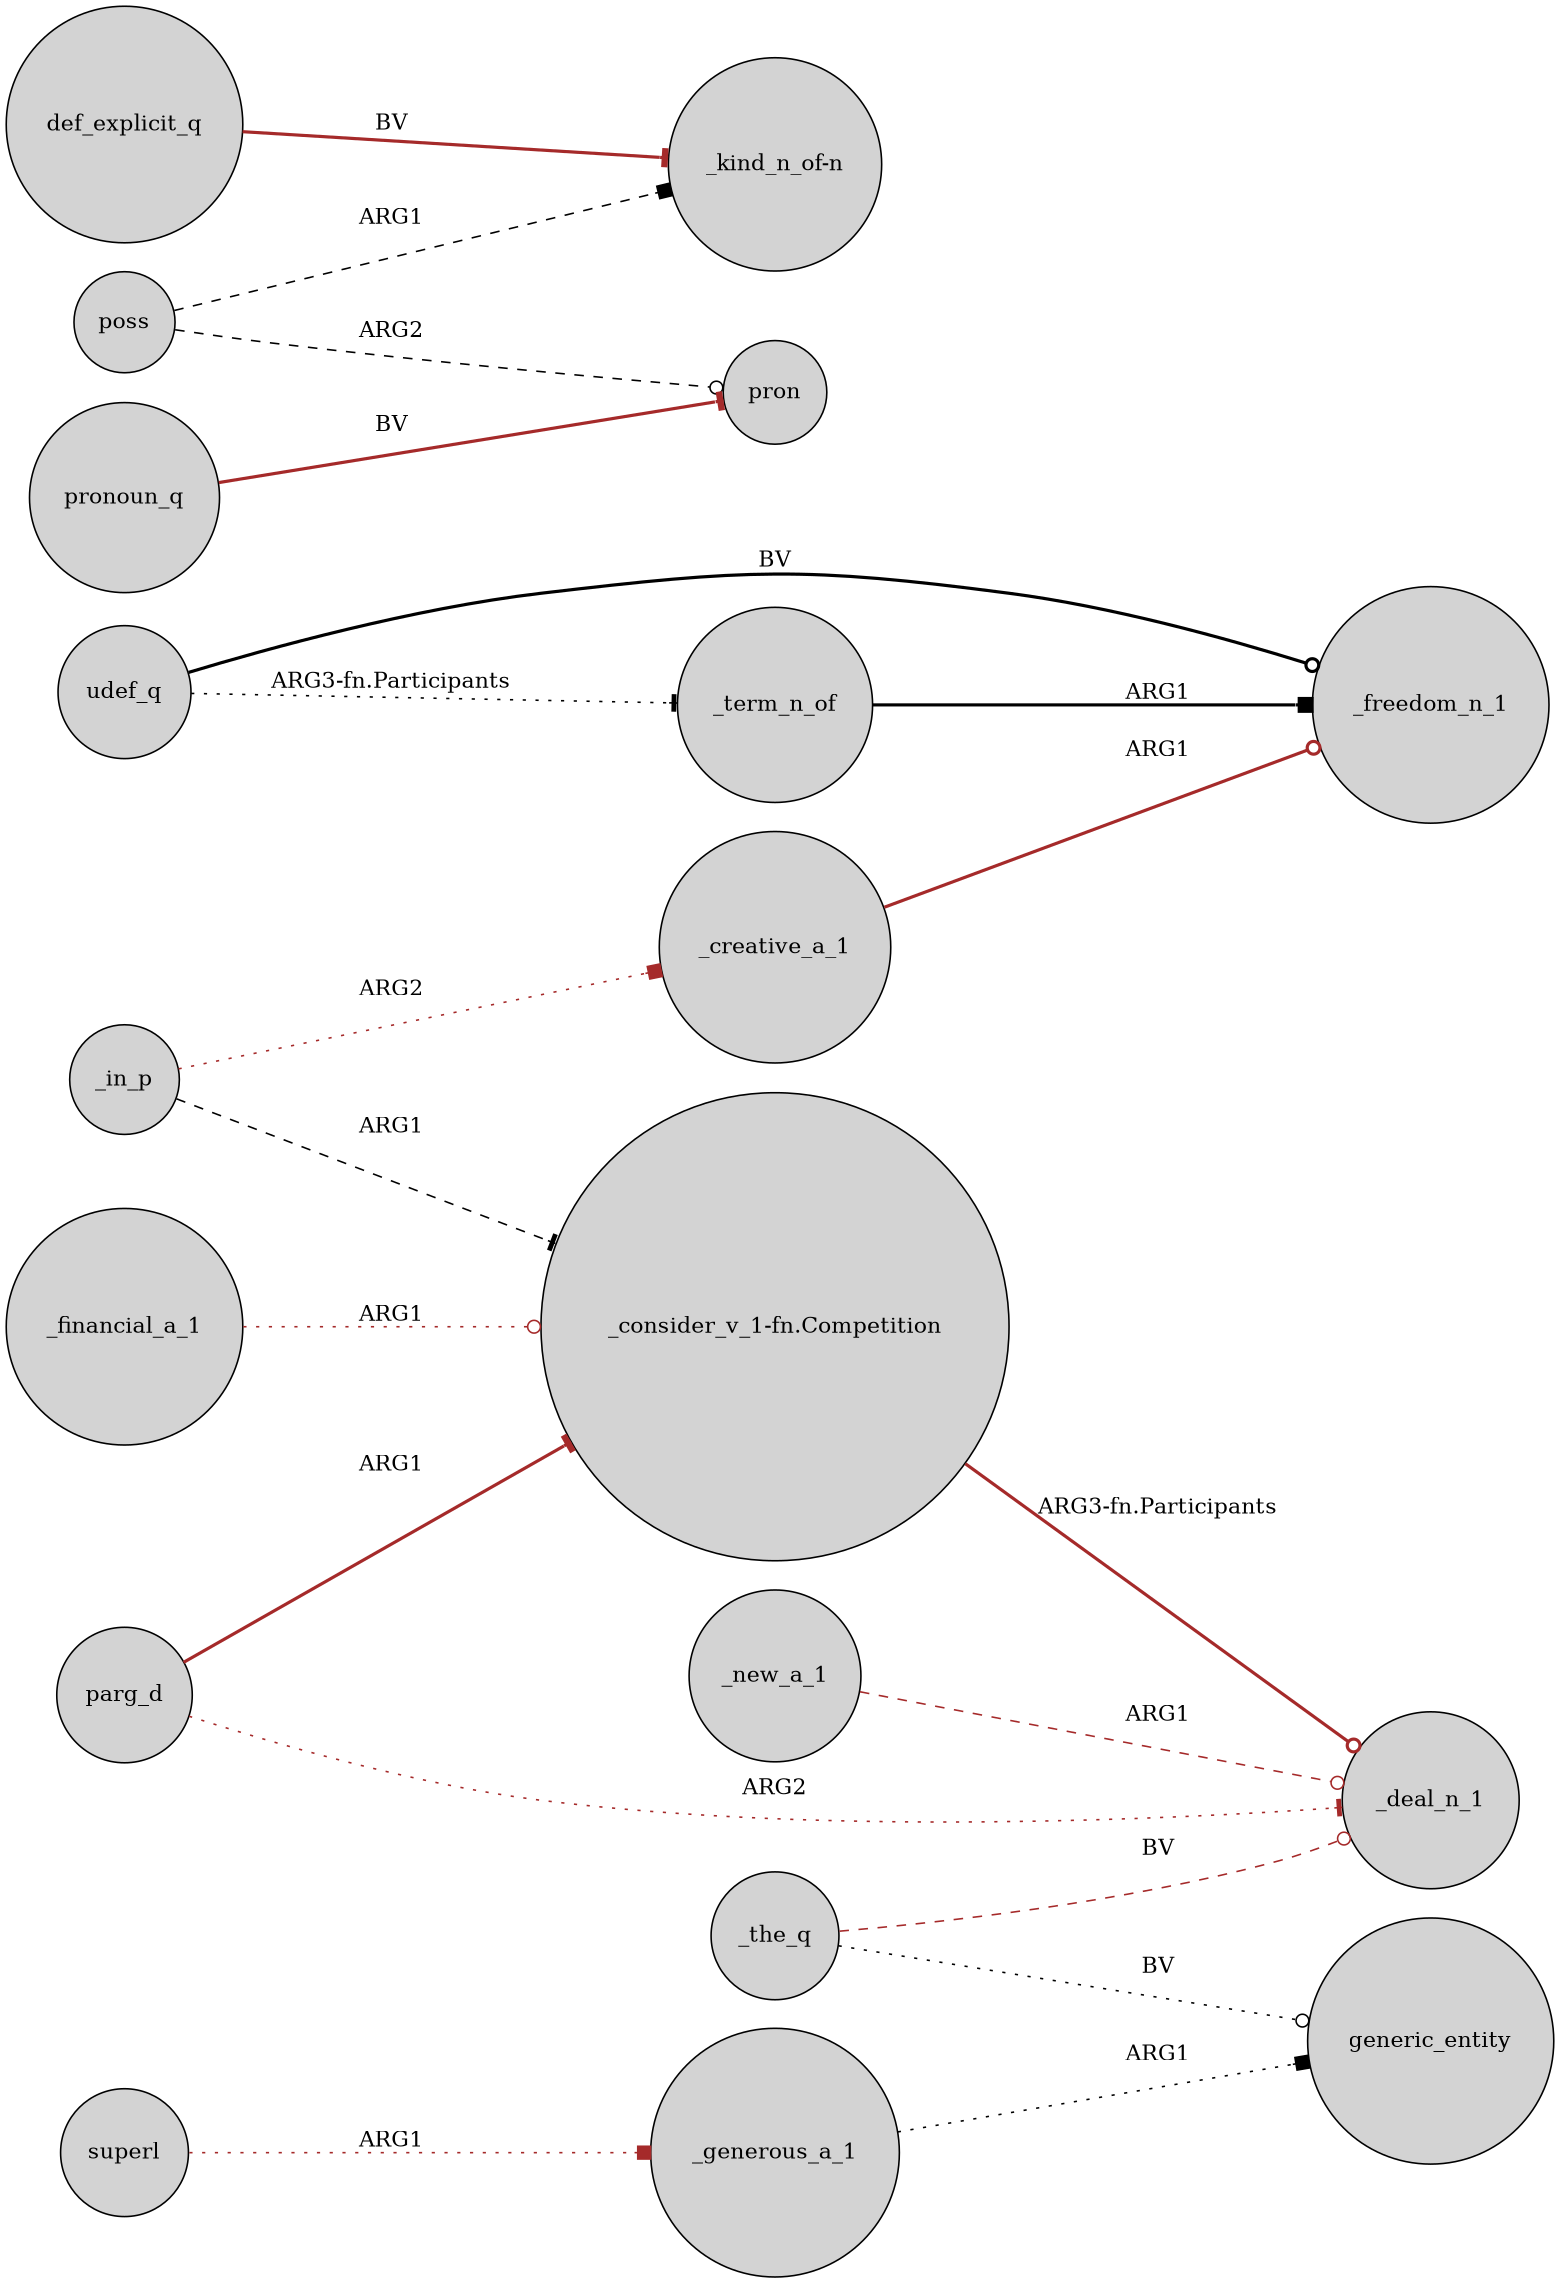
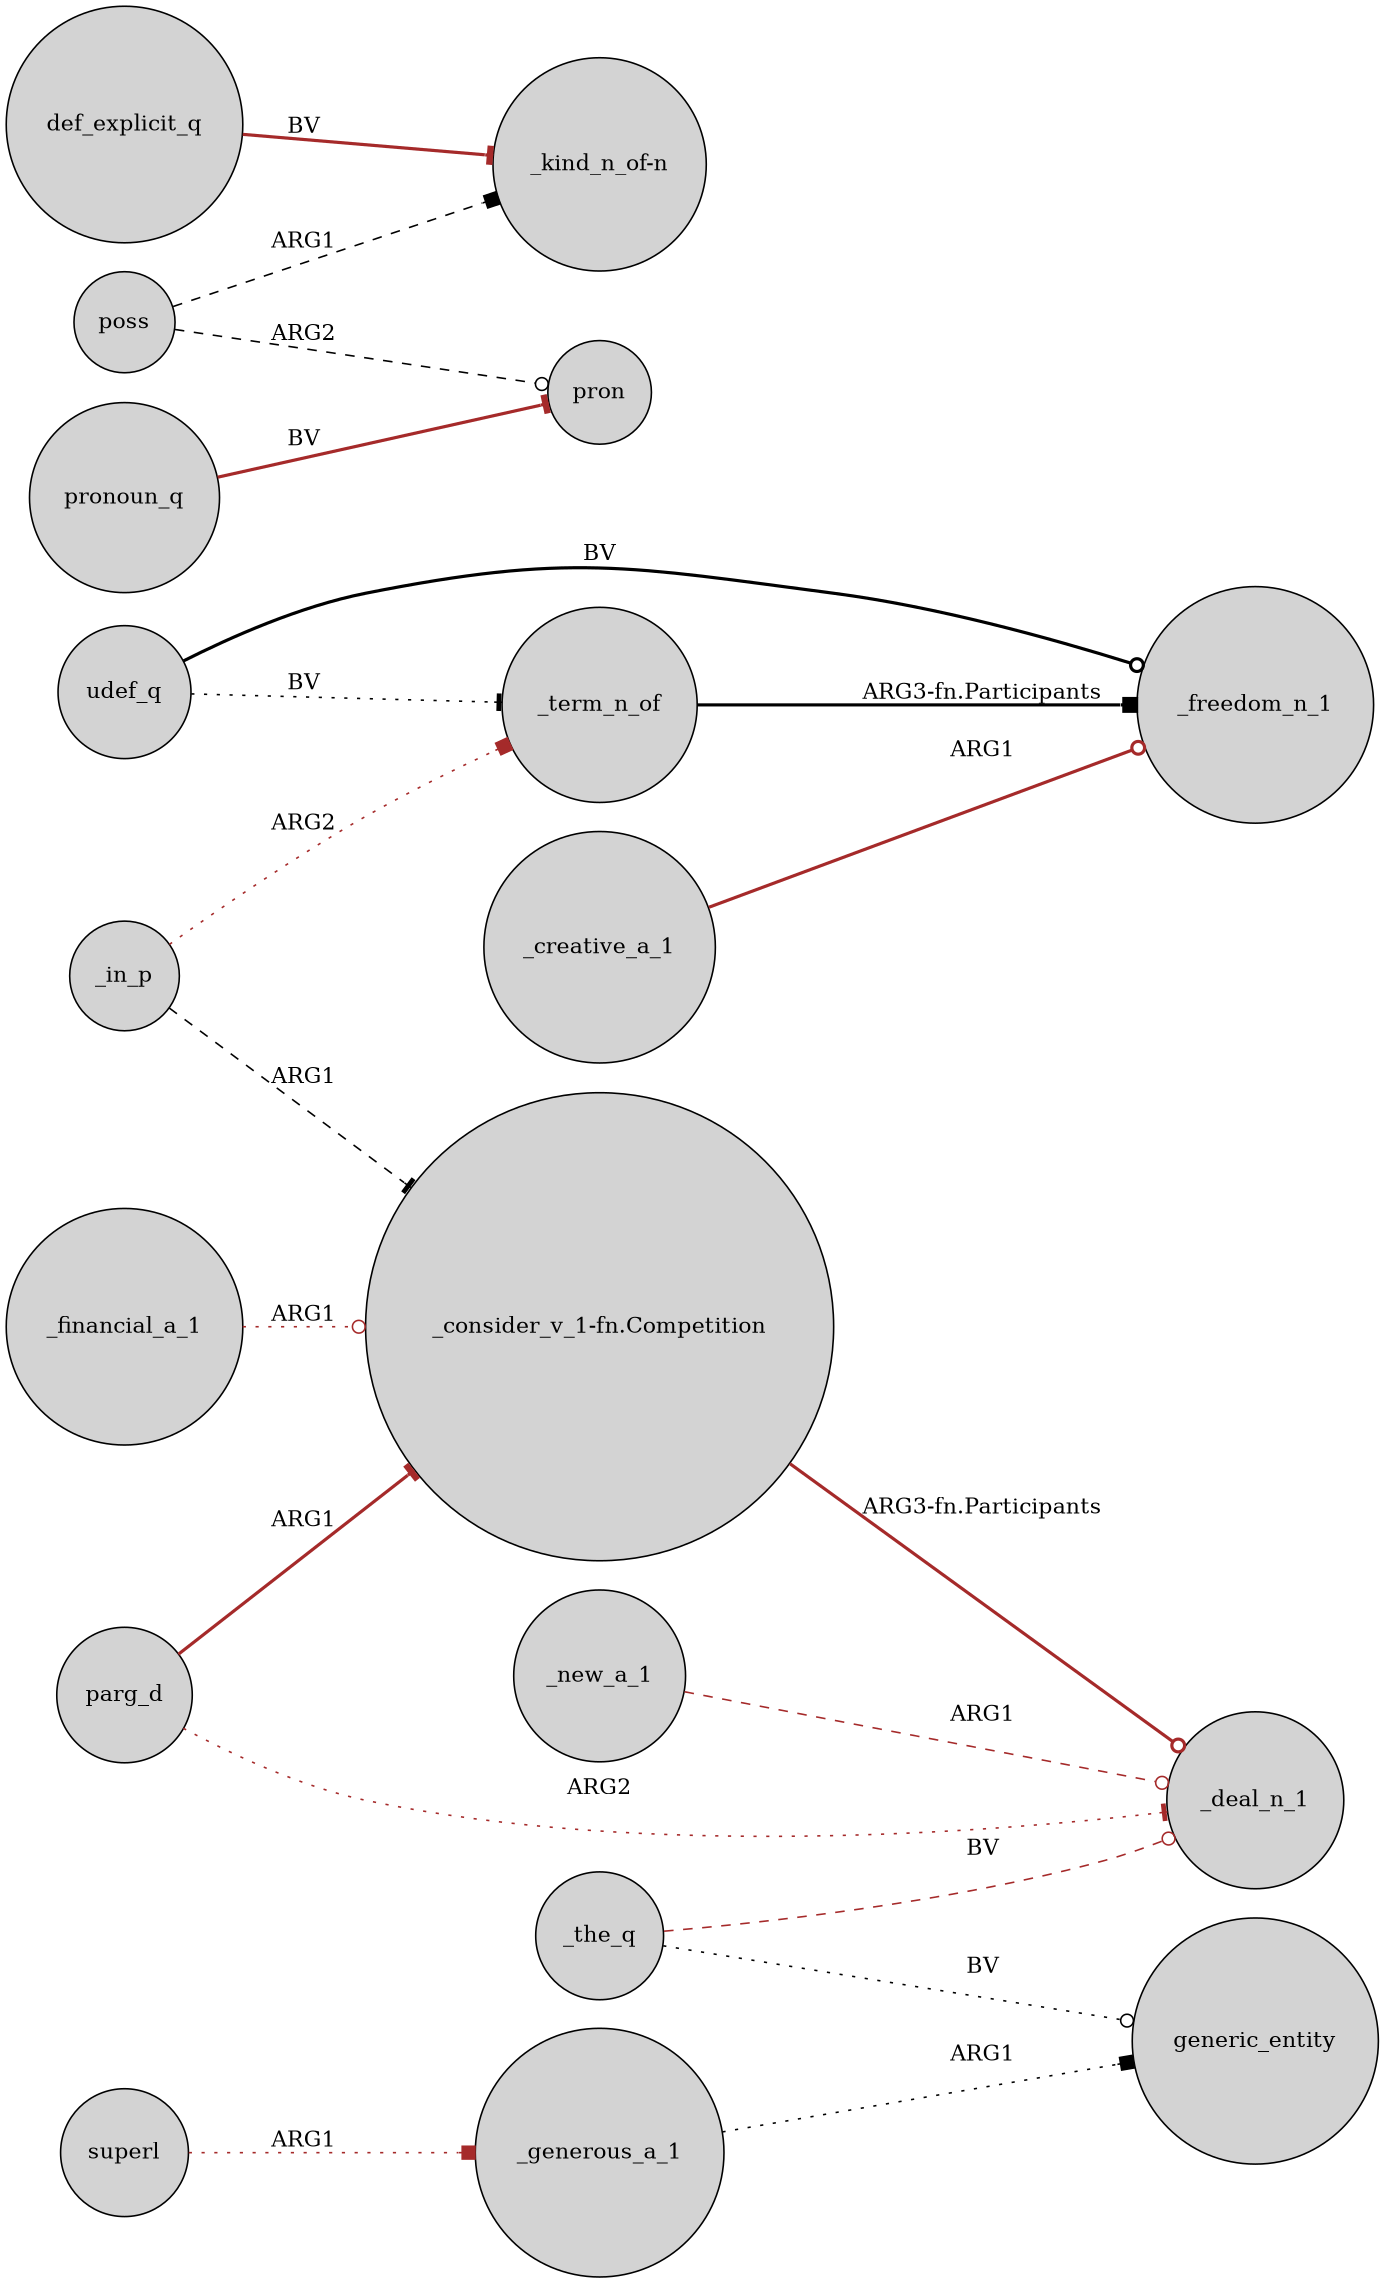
edge "udef_q" -> "_term_n_of": label "ARG3-fn.Participants" -> "BV"
edge "_term_n_of" -> "_freedom_n_1": label "ARG1" -> "ARG3-fn.Participants"
edge "_in_p" -> "_creative_a_1": now "_in_p" -> "_term_n_of"
